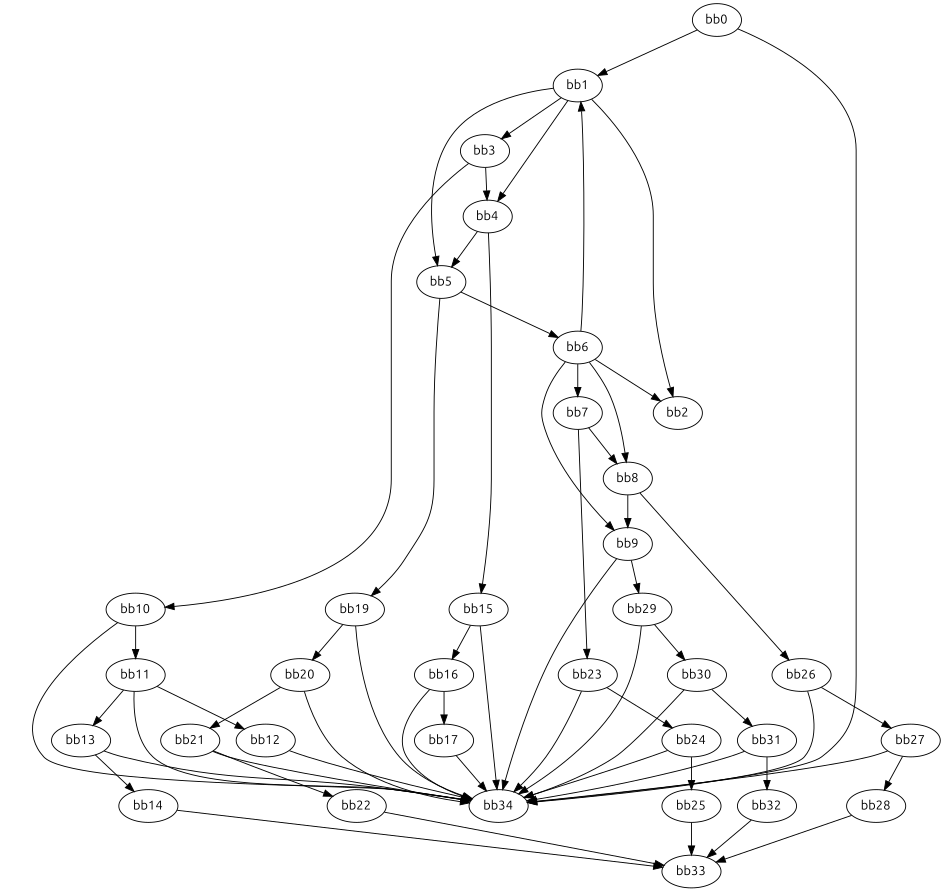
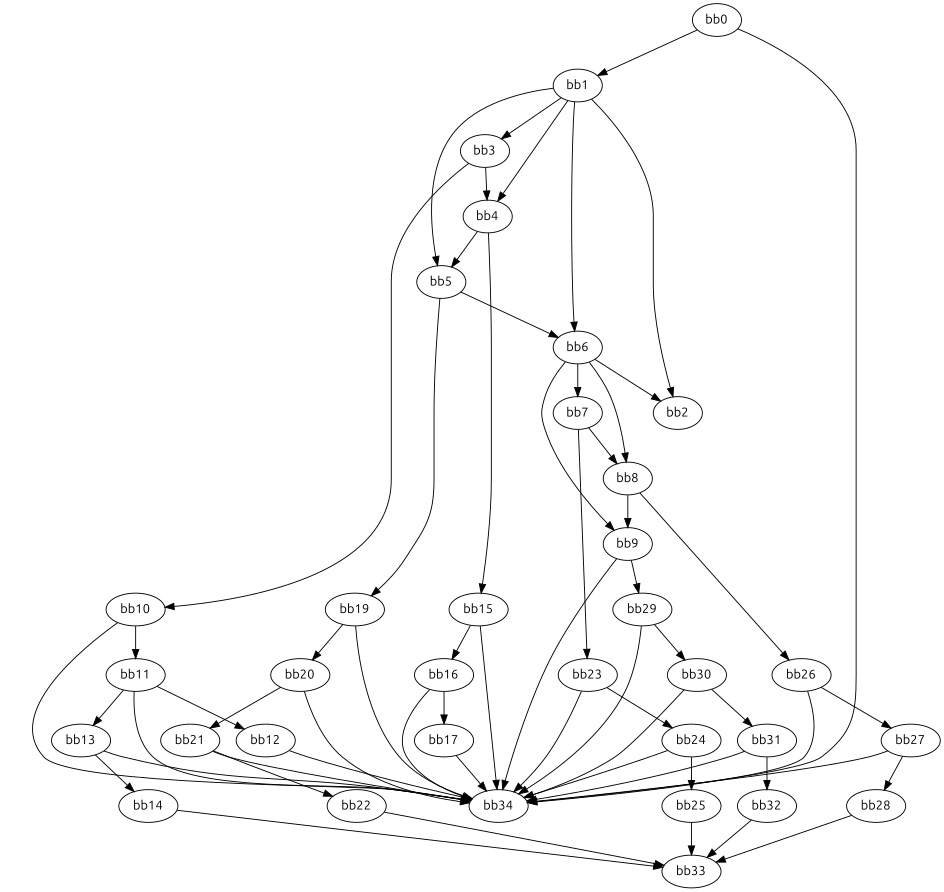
edge "bb6" -> "bb1": reversed
